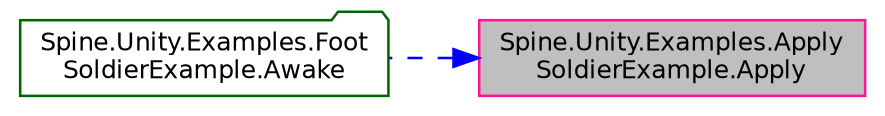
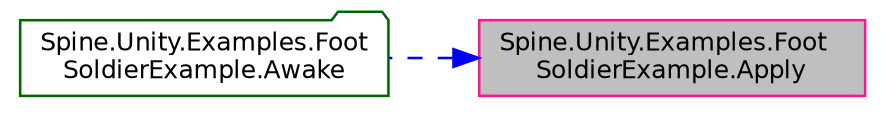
node "Spine.Unity.Examples.Apply SoldierExample.Apply": label "Spine.Unity.Examples.Apply SoldierExample.Apply" -> "Spine.Unity.Examples.Foot SoldierExample.Apply"
